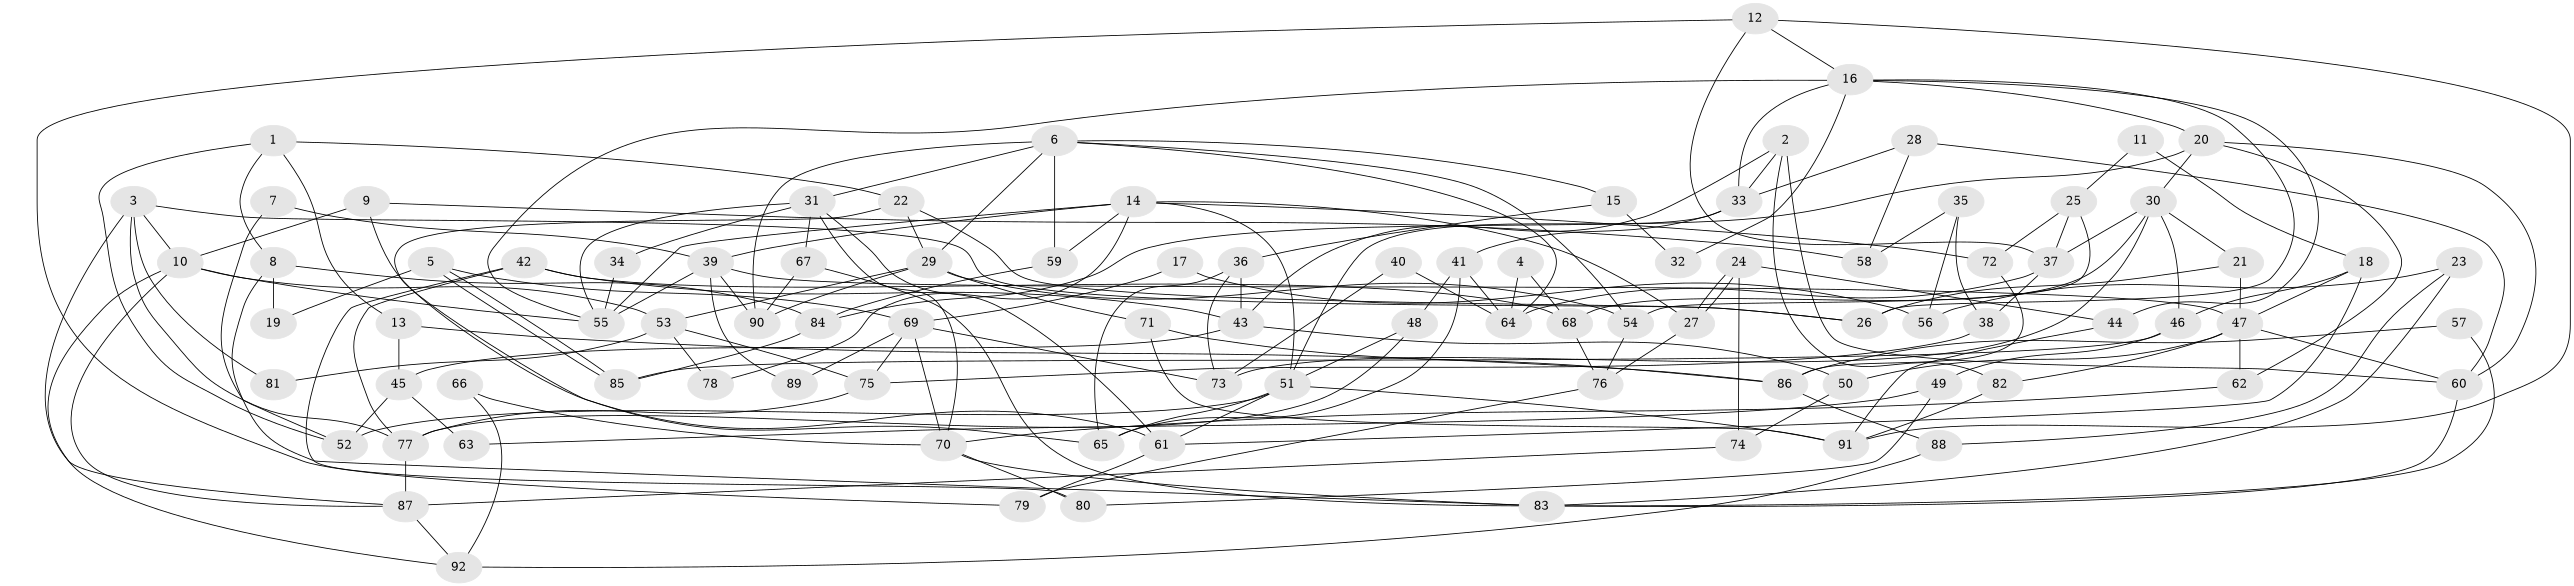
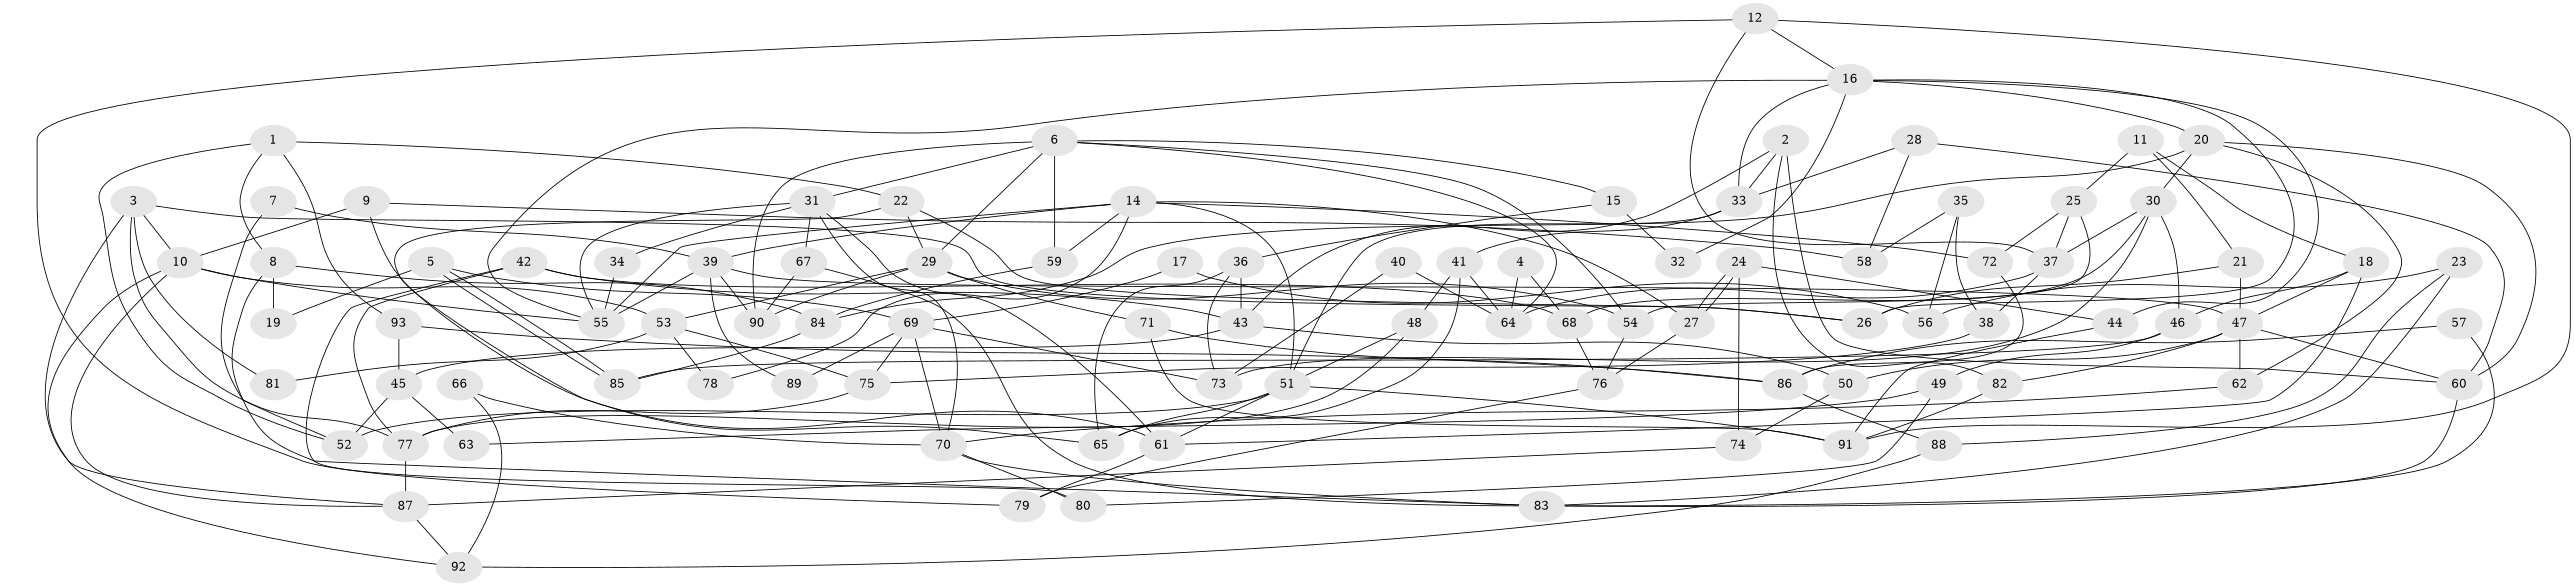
edge "30" -- "21": now "11" -- "21"
node "13": label "13" -> "93"
